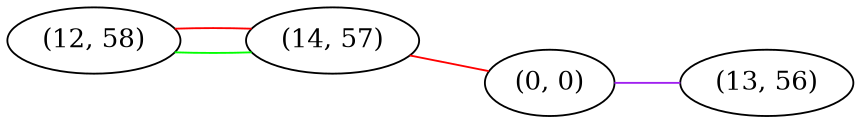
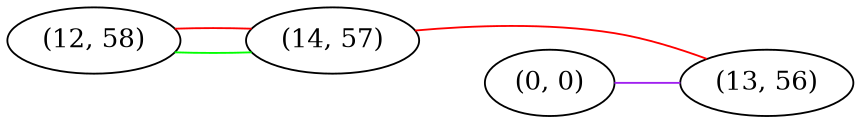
edge "(14, 57)" -- "(0, 0)": now "(14, 57)" -- "(13, 56)"
